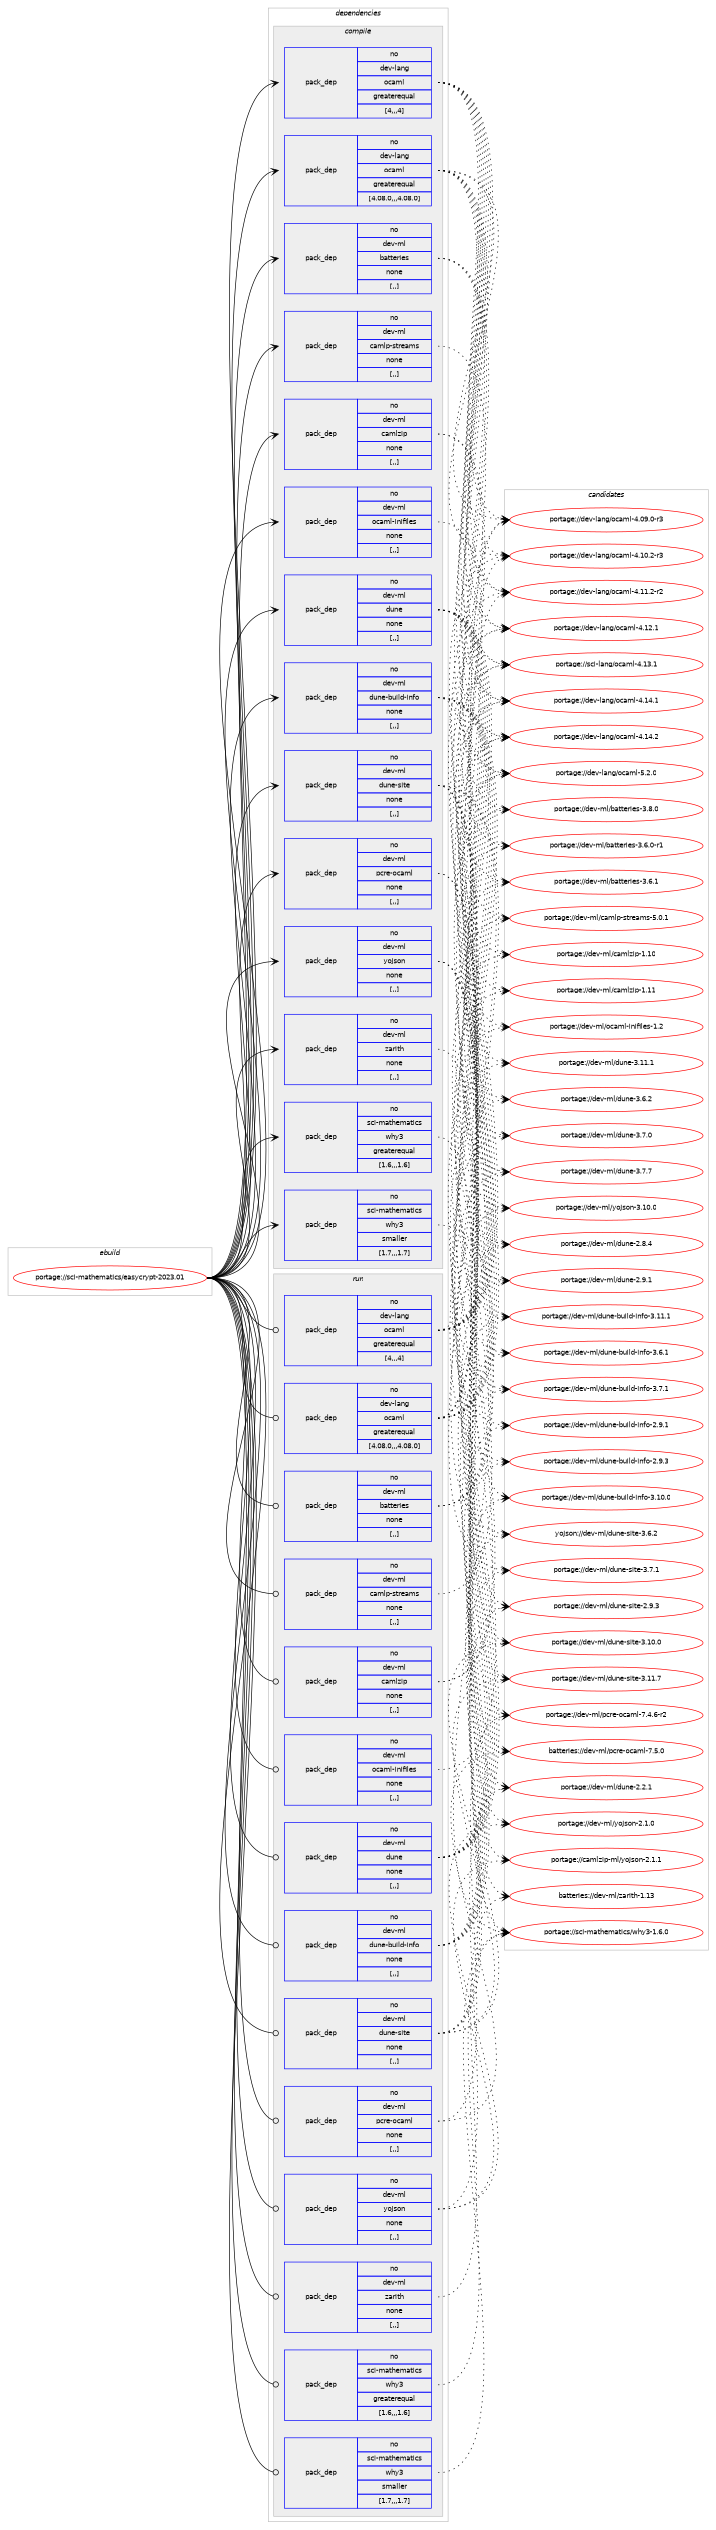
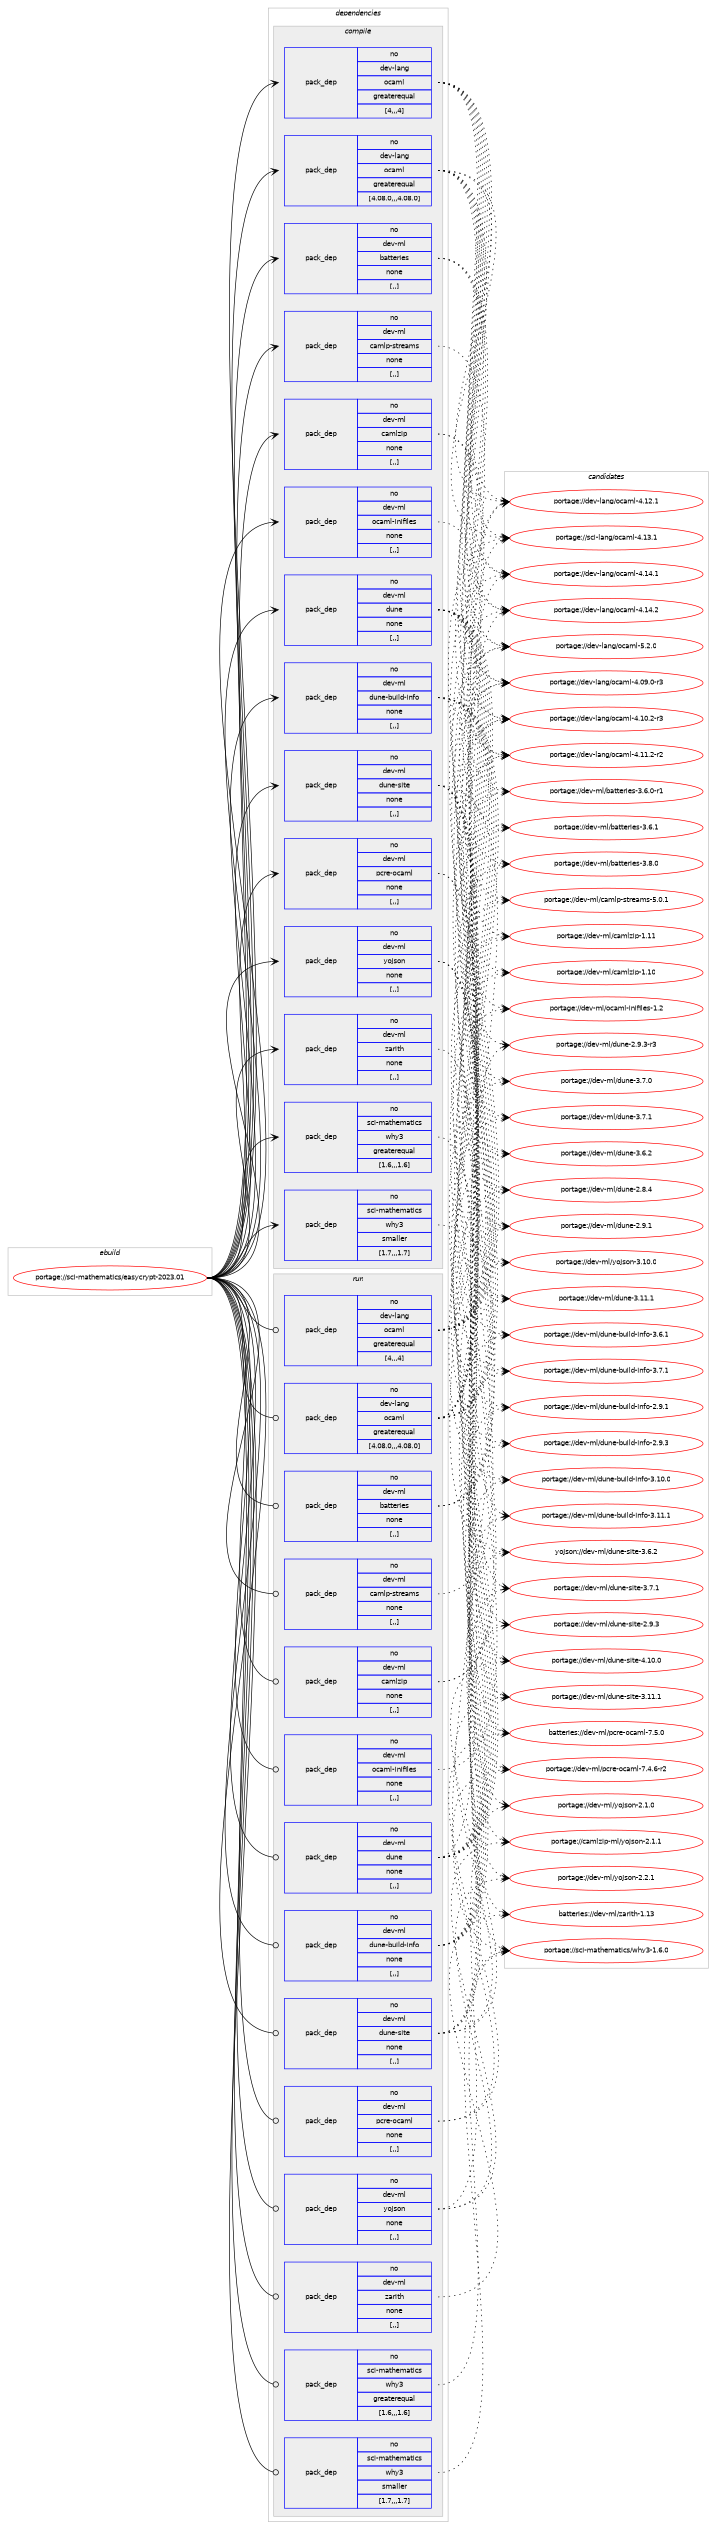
node "portage://dev-ml/dune-2.9.3-r3": added
node "portage://dev-ml/dune-3.7.7": label "portage://dev-ml/dune-3.7.7" -> "portage://dev-ml/dune-3.7.1"
node "portage://dev-ml/dune-site-3.10.0": label "portage://dev-ml/dune-site-3.10.0" -> "portage://dev-ml/dune-site-4.10.0"
node "portage://dev-ml/dune-site-3.11.7": label "portage://dev-ml/dune-site-3.11.7" -> "portage://dev-ml/dune-site-3.11.1"
node "portage://dev-ml/dune-2.2.1": label "portage://dev-ml/dune-2.2.1" -> "portage://dev-ml/yojson-2.2.1"
